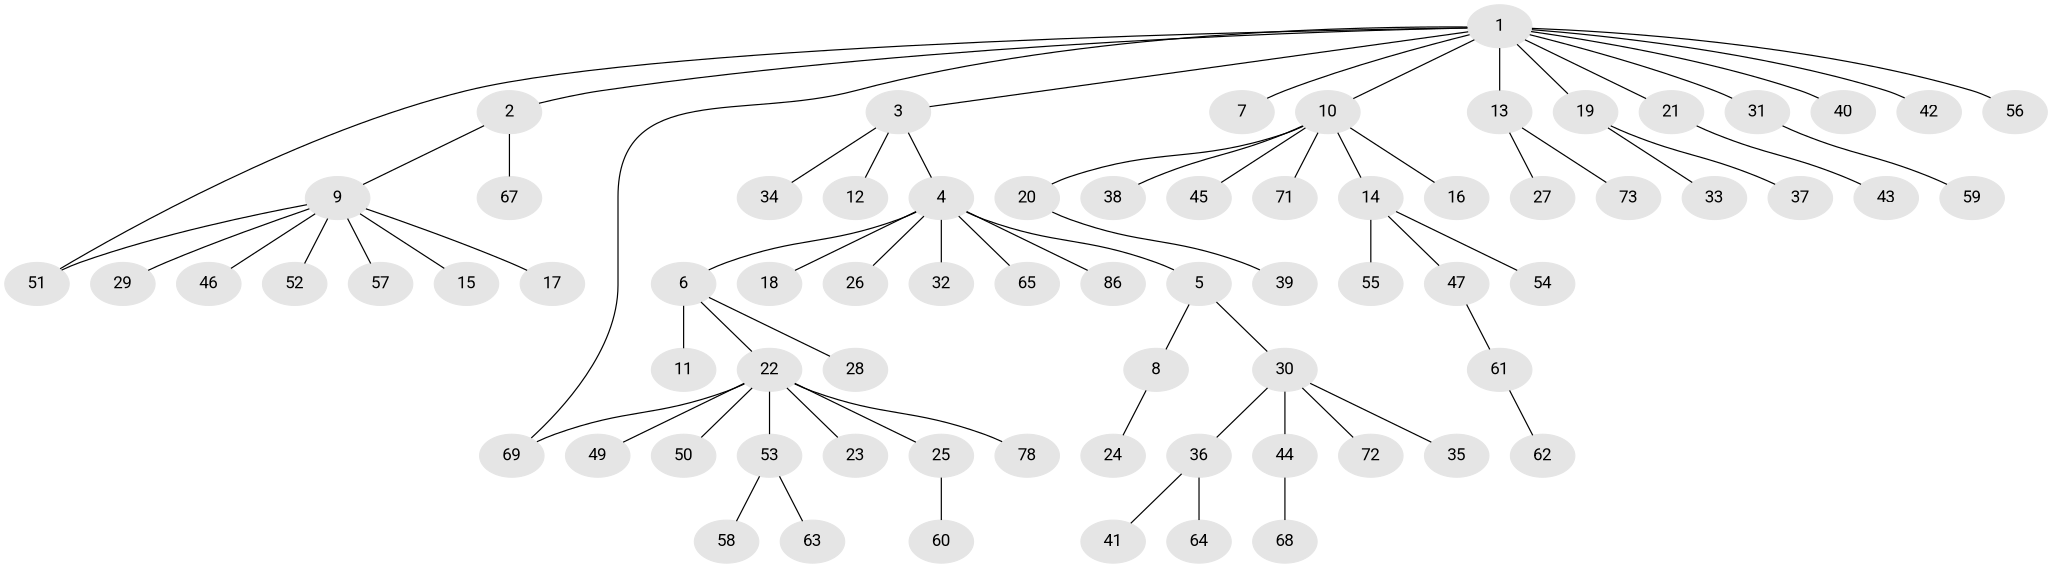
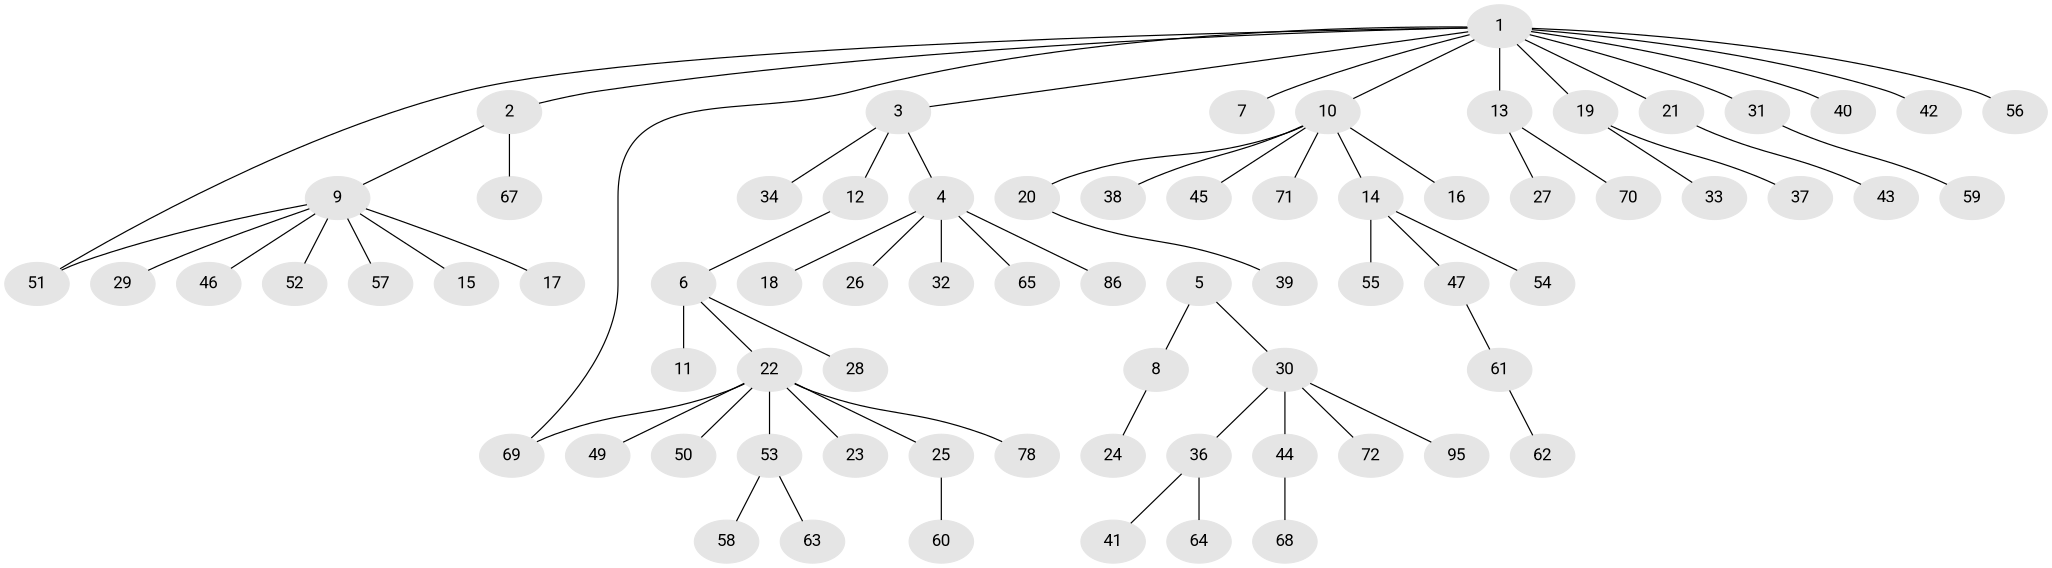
node "73": label "73" -> "70"
edge "4" -- "6": now "12" -- "6"
edge "4" -- "5": removed
node "35": label "35" -> "95"
